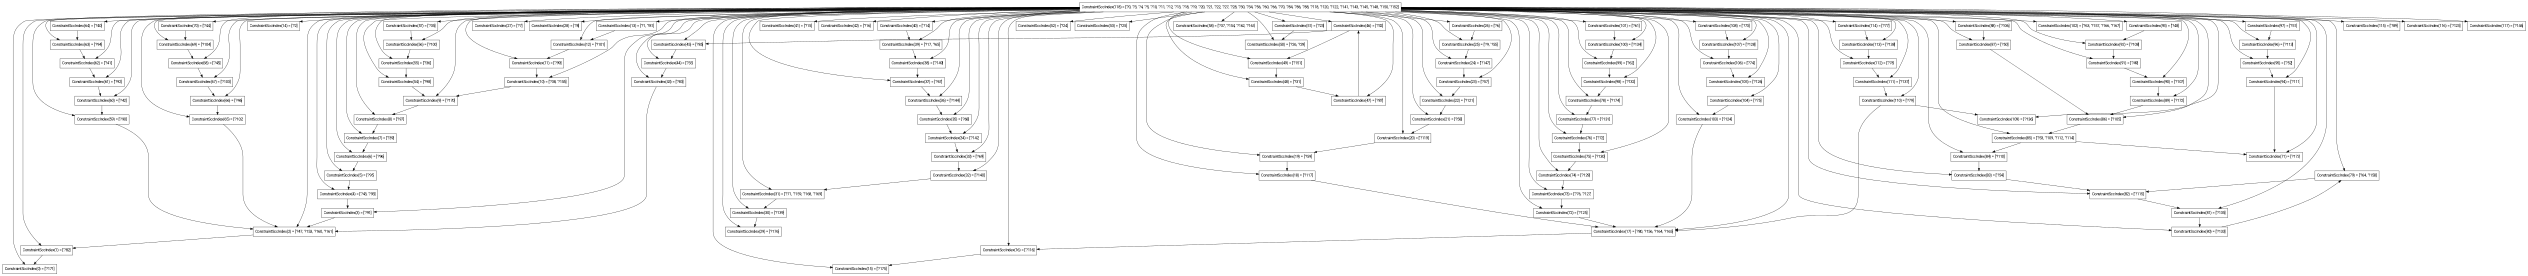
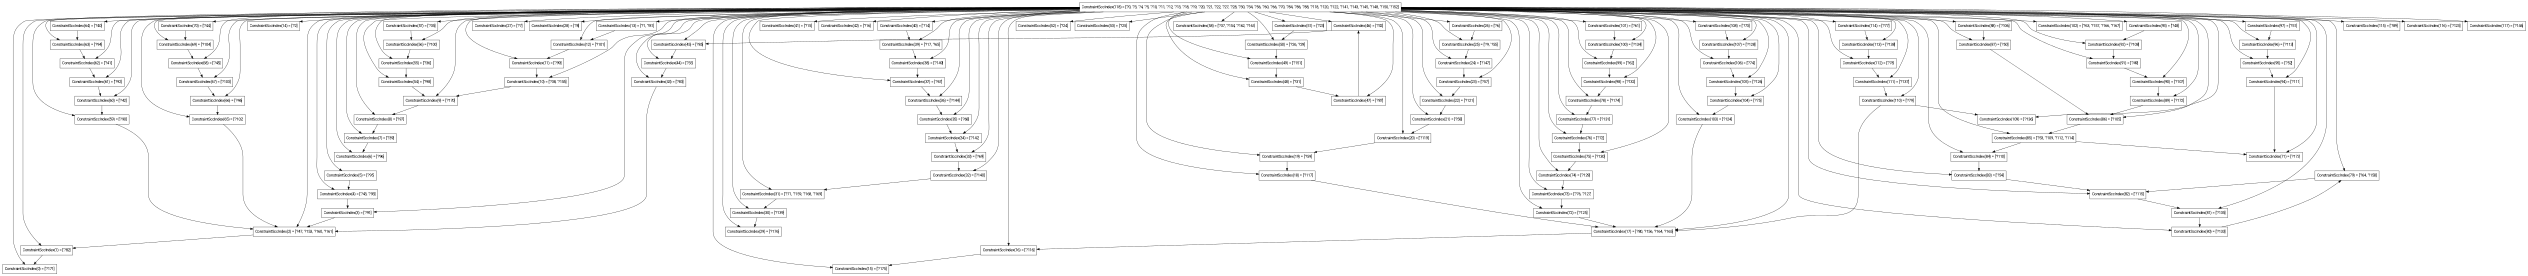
edge "ConstraintSccIndex(46) = ['?32]" -> "ConstraintSccIndex(49) = ['?151]": now "ConstraintSccIndex(50) = ['?26, '?29]" -> "ConstraintSccIndex(49) = ['?151]"
edge "ConstraintSccIndex(105) = ['?126]" -> "ConstraintSccIndex(104) = ['?75]": added
edge "ConstraintSccIndex(6) = ['?96]" -> "ConstraintSccIndex(5) = ['?95]": removed
